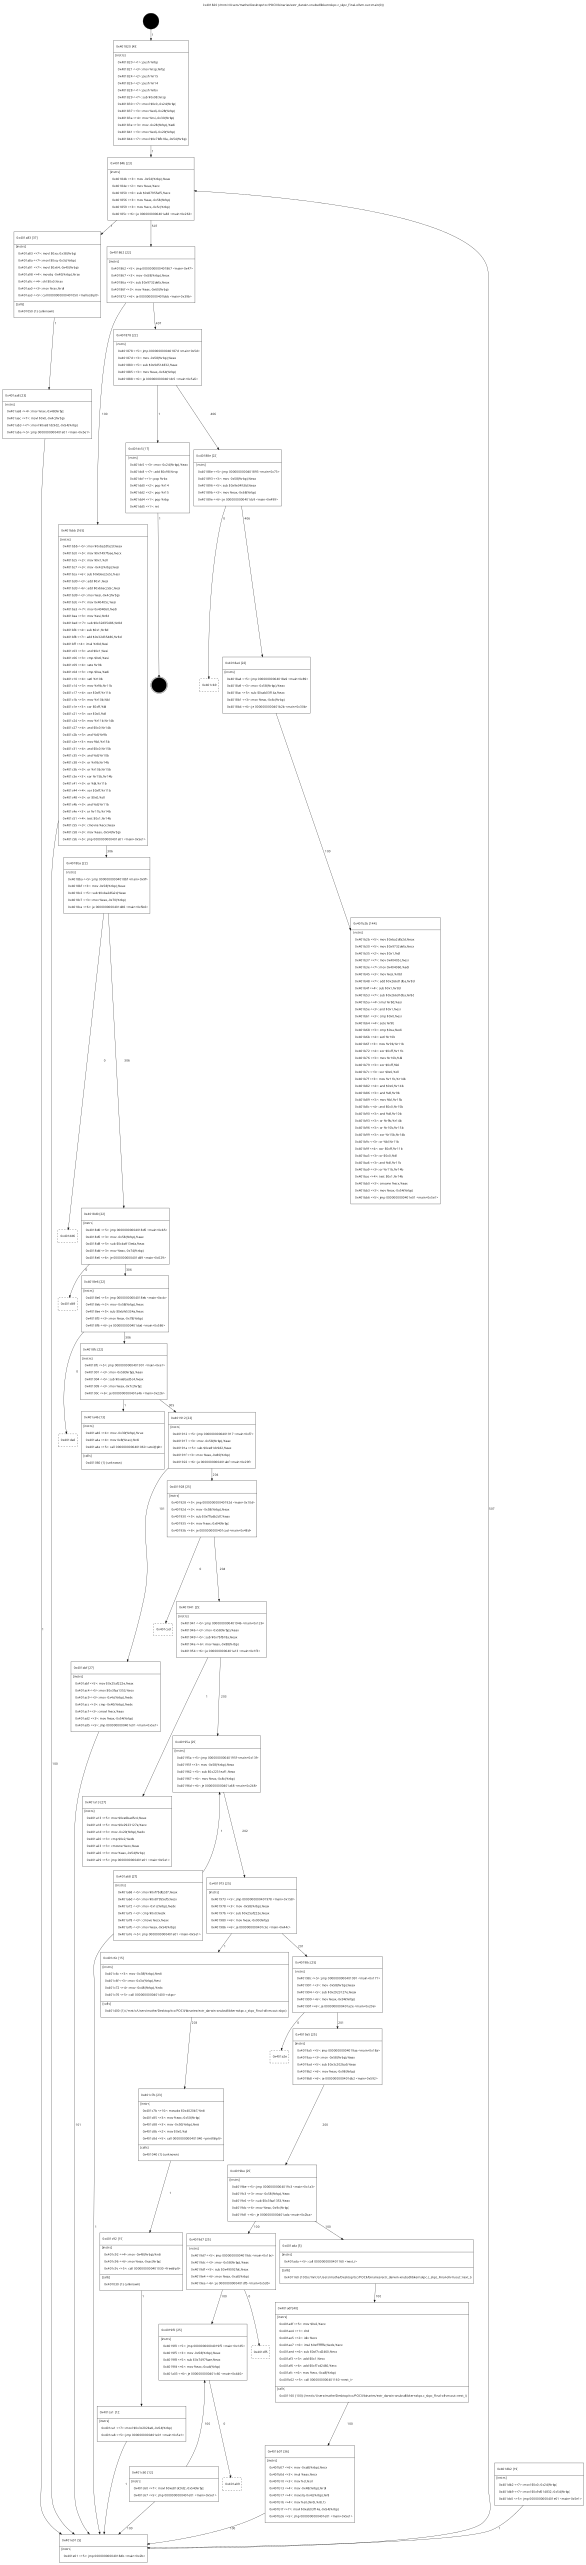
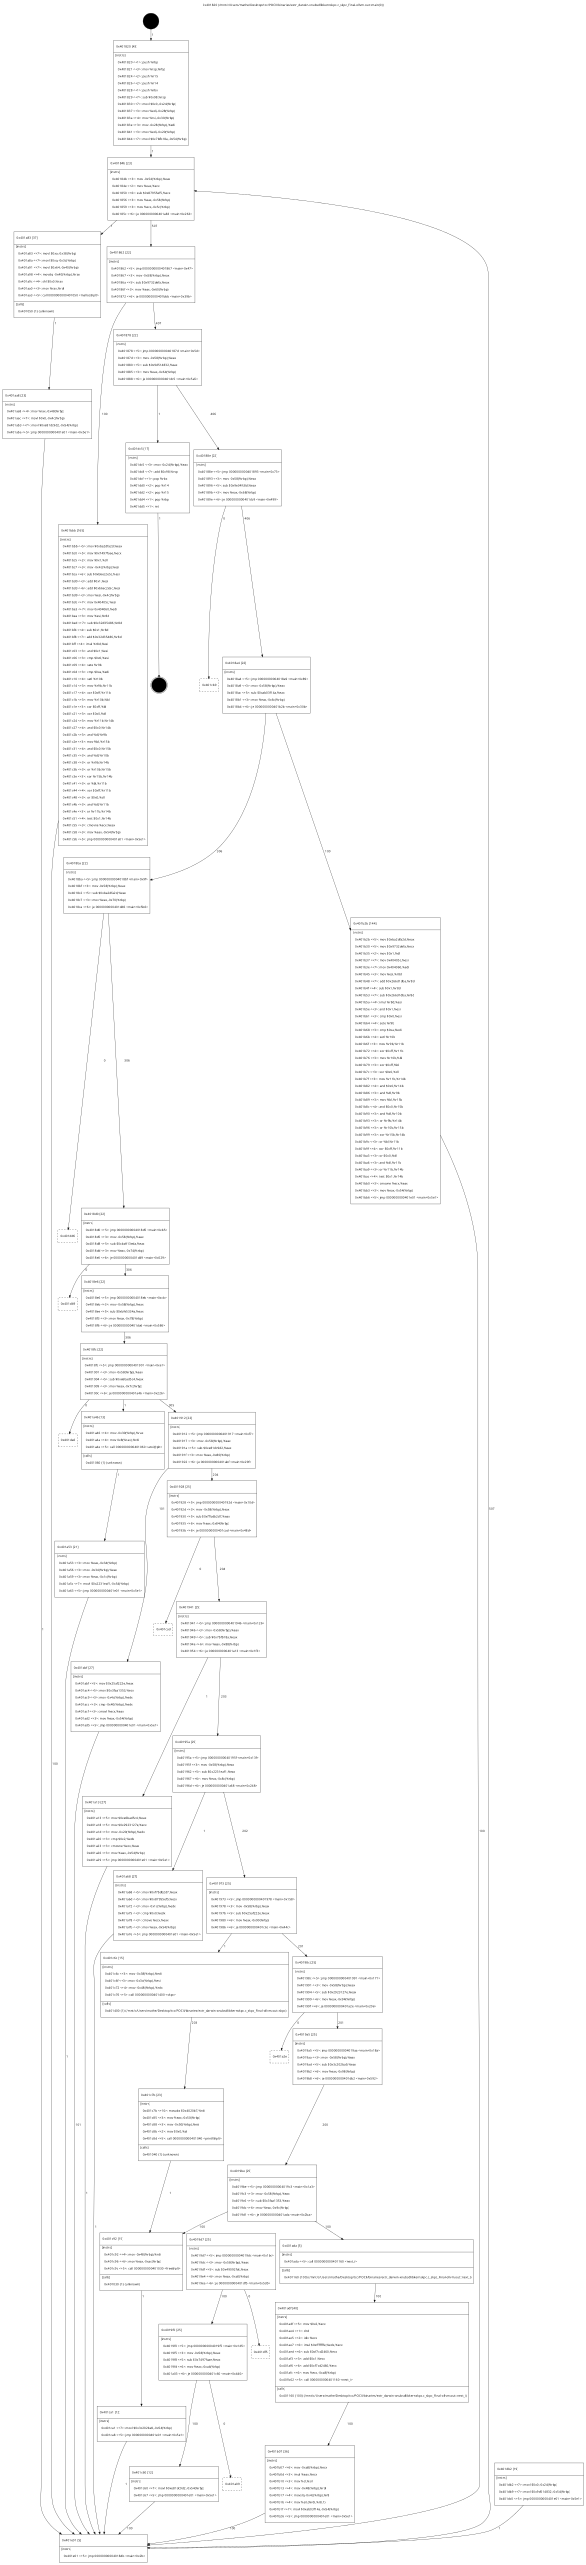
edge "0x401bbb [165]" -> "0x4018ba [22]": now "0x4018a4 [22]" -> "0x4018ba [22]"
edge "0x4018e6 [22]" -> "0x401da6": now "0x4018fc [22]" -> "0x401da6"
node "0x401a53 [21]": added
edge "0x401a68 [27]" -> "0x40195a [25]": reversed
edge "0x401b2b [144]" -> "0x401e01 [5]": added, label "100"
edge "0x401a13 [27]" -> "0x401e01 [5]": added, label "1"
edge "0x4019be [25]" -> "0x4019d7 [25]": now "0x4019be [25]" -> "0x401c92 [15]"
edge "0x401c60 [12]" -> "0x4019f0 [25]": reversed
